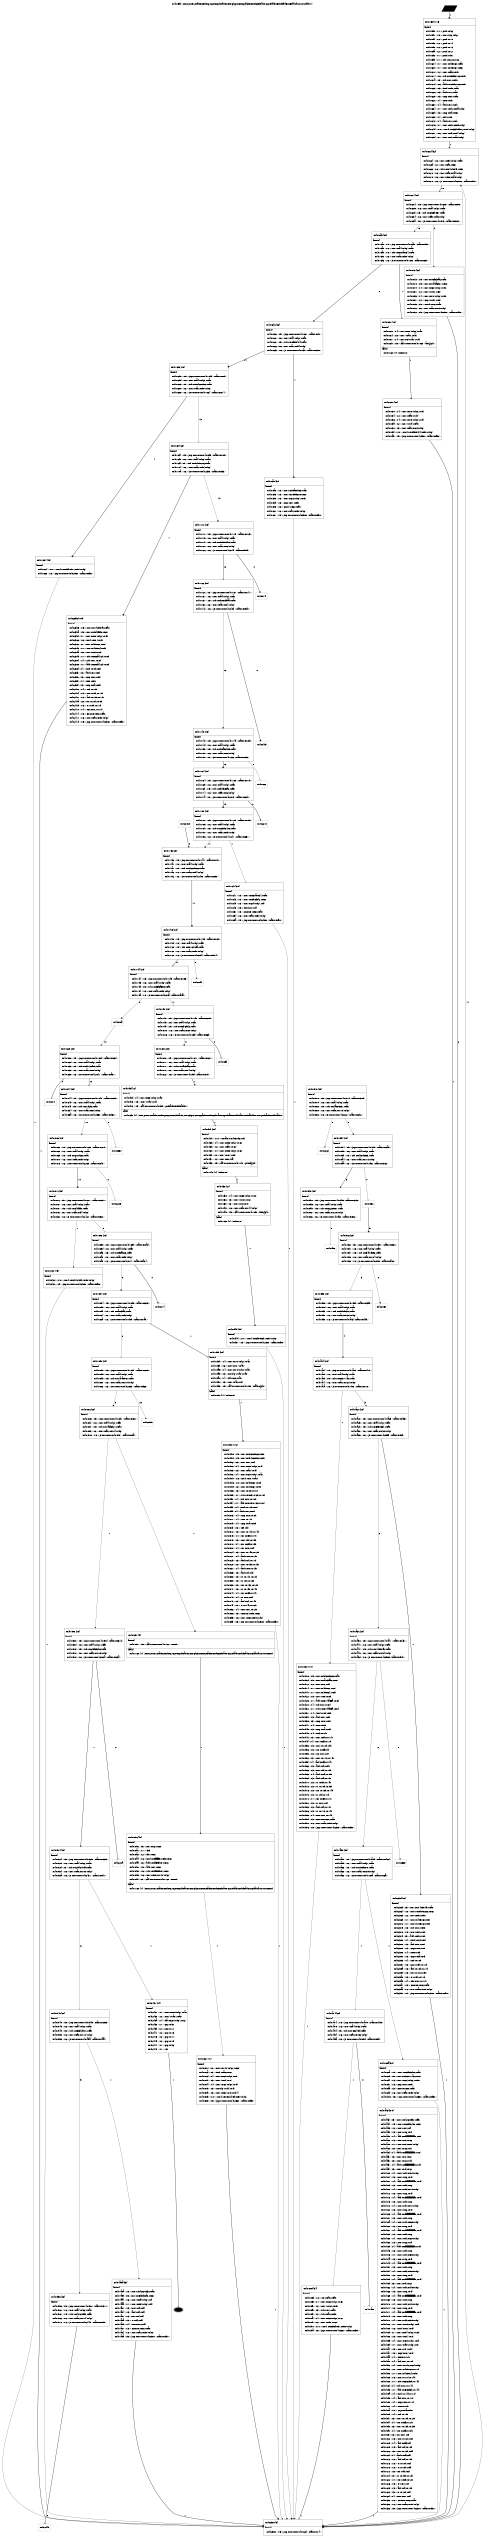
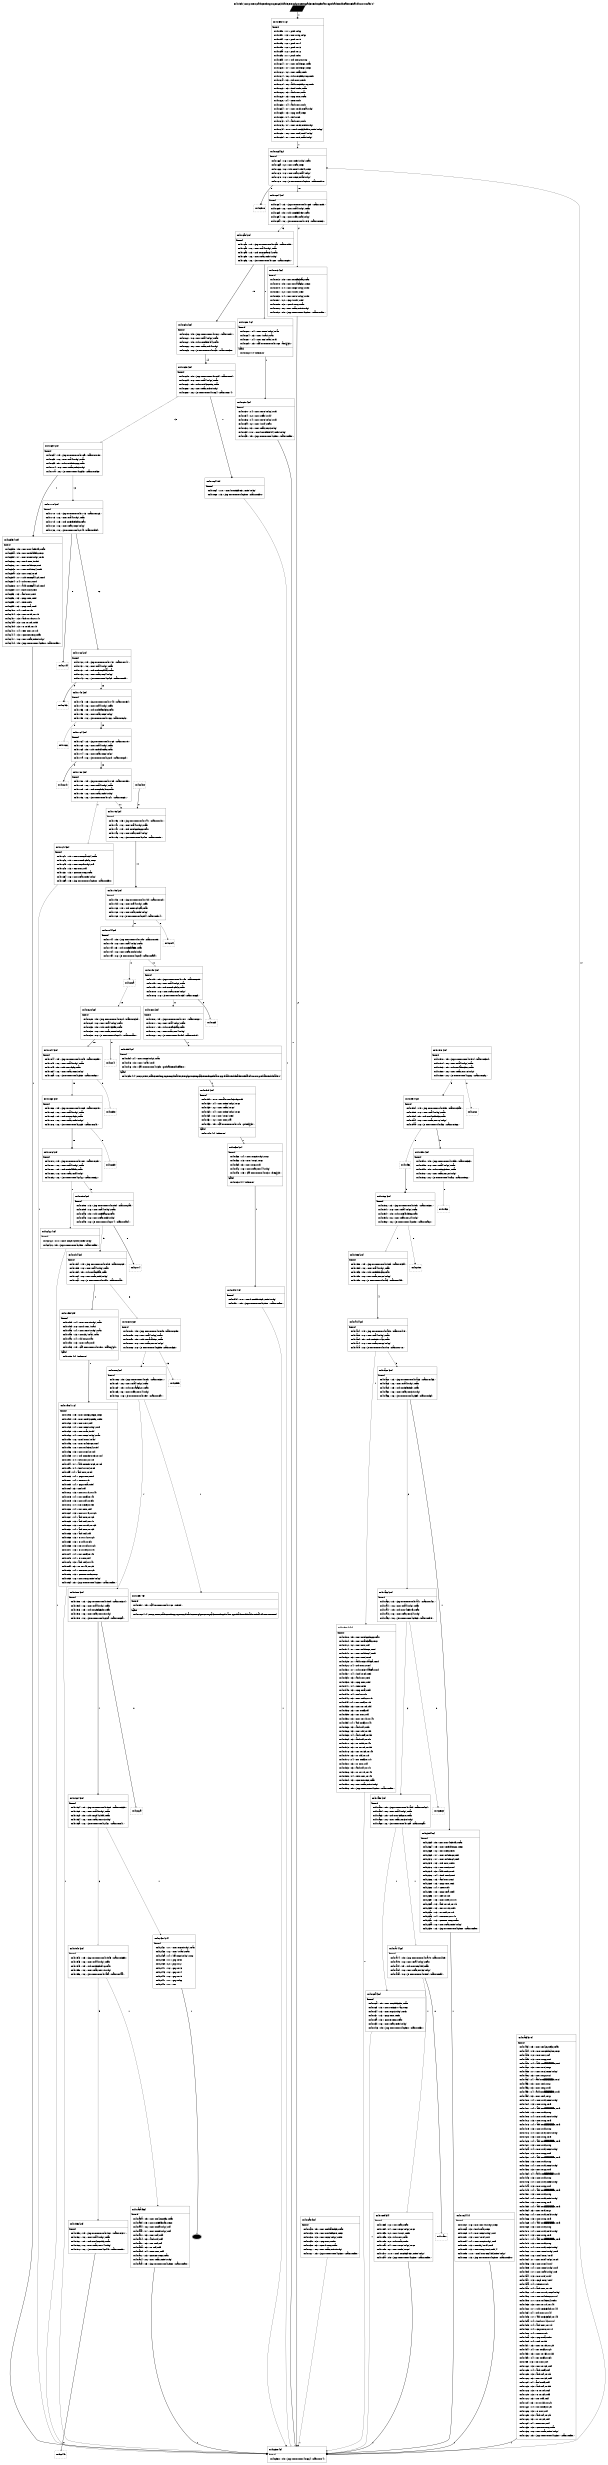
node "0x402508": added
edge "0x4016a0 [28]" -> "0x4016bc [28]": label " 0" -> " 15"
edge "0x4016bc [28]" -> "0x401cae [30]": removed, label "1"
node "0x401e9c [40]": removed
